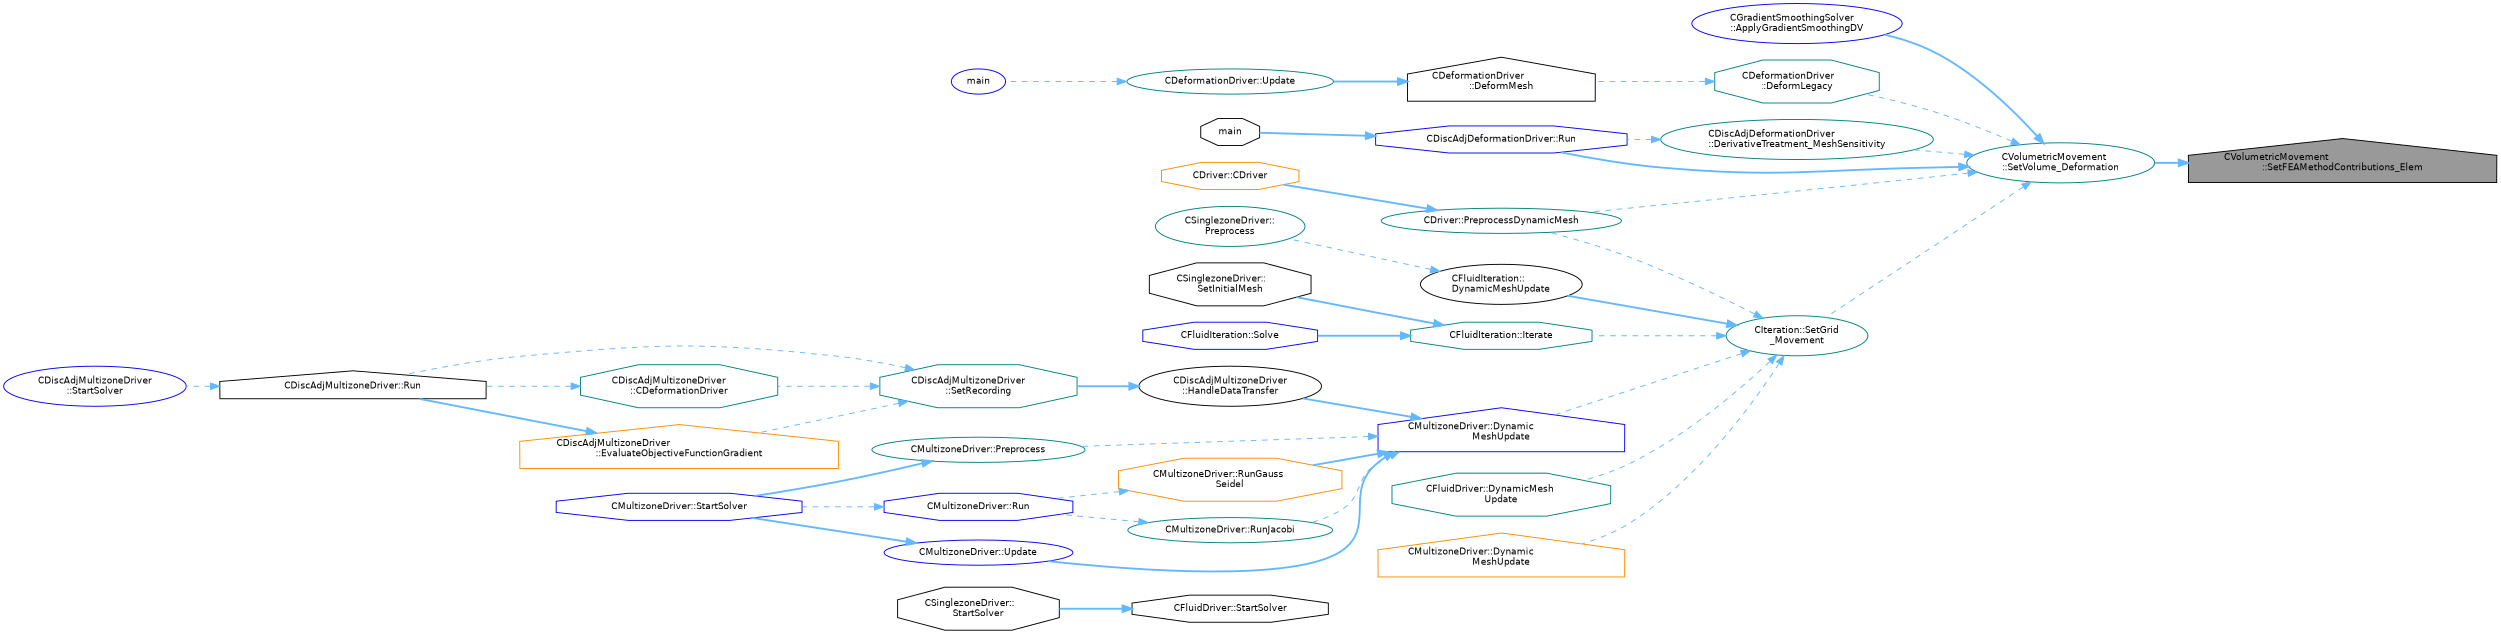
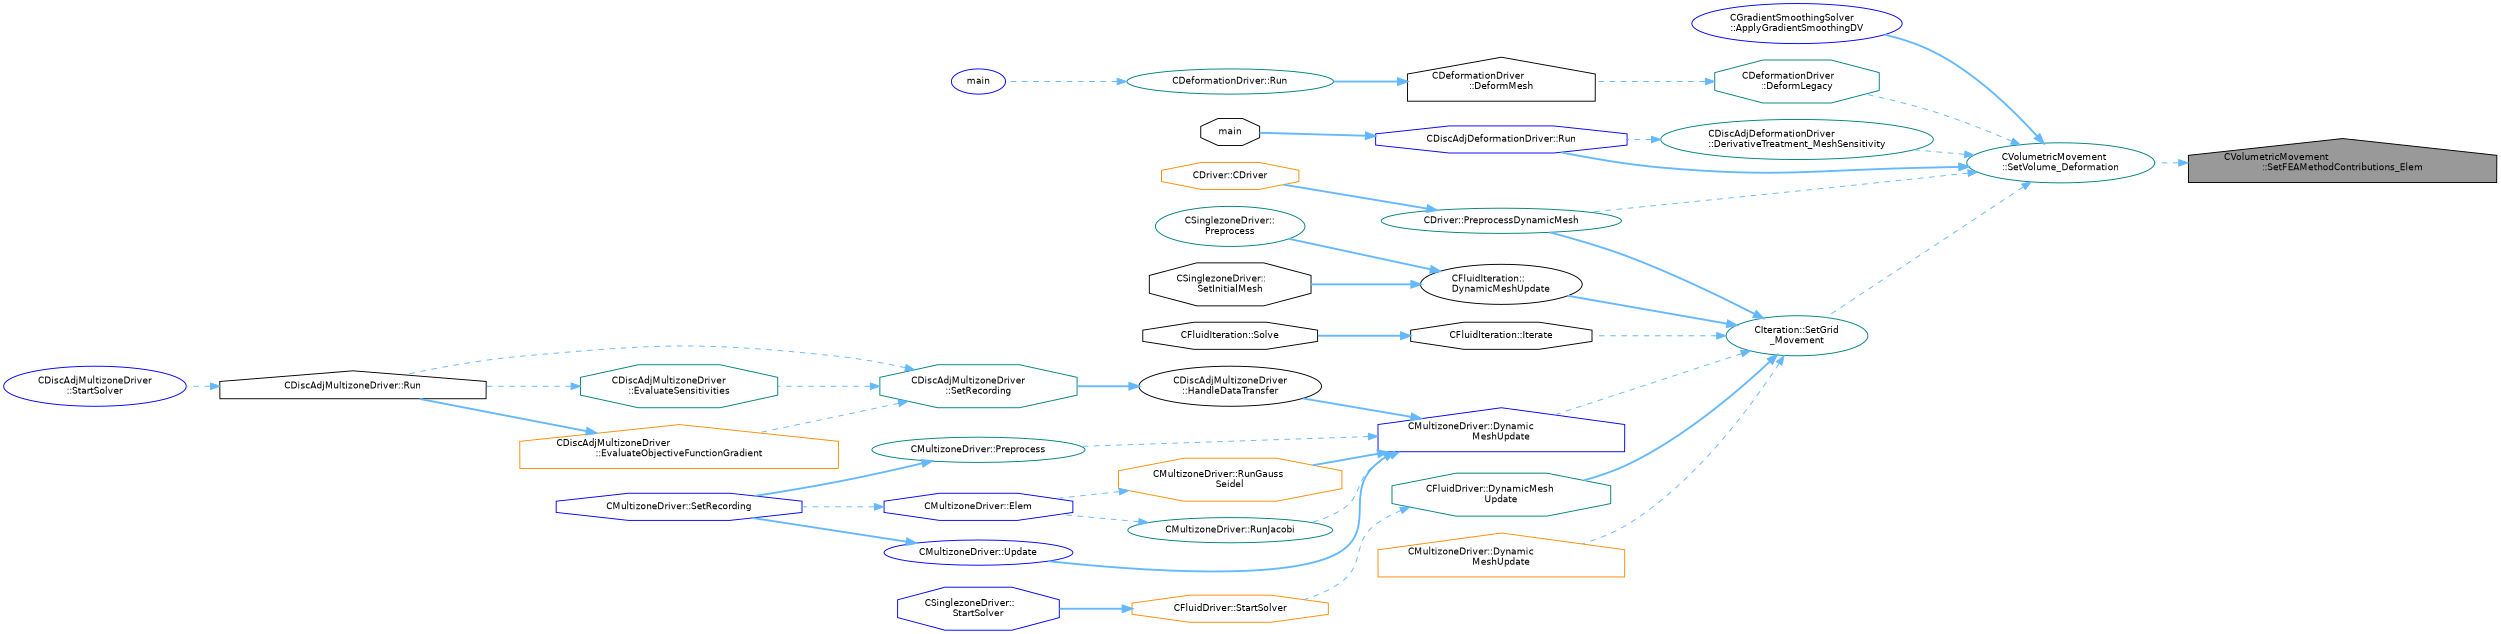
node "CDeformationDriver::Update": label "CDeformationDriver::Update" -> "CDeformationDriver::Run"
edge "CVolumetricMovement ::SetVolume_Deformation" -> "CVolumetricMovement ::SetFEAMethodContributions_Elem": style bold -> dashed
edge "CSinglezoneDriver:: Preprocess" -> "CFluidIteration:: DynamicMeshUpdate": style dashed -> bold
edge "CDriver::PreprocessDynamicMesh" -> "CIteration::SetGrid _Movement": style dashed -> bold
edge "CSinglezoneDriver:: SetInitialMesh" -> "CFluidIteration::Iterate": now "CSinglezoneDriver:: SetInitialMesh" -> "CFluidIteration:: DynamicMeshUpdate"
node "CFluidIteration::Solve": color blue -> black
node "CFluidIteration::Iterate": color teal -> black
node "CDiscAdjMultizoneDriver ::CDeformationDriver": label "CDiscAdjMultizoneDriver ::CDeformationDriver" -> "CDiscAdjMultizoneDriver ::EvaluateSensitivities"
edge "CFluidDriver::DynamicMesh Update" -> "CIteration::SetGrid _Movement": style dashed -> bold
node "CMultizoneDriver::StartSolver": label "CMultizoneDriver::StartSolver" -> "CMultizoneDriver::SetRecording"
node "CMultizoneDriver::Run": label "CMultizoneDriver::Run" -> "CMultizoneDriver::Elem"
edge "CFluidDriver::StartSolver" -> "CFluidDriver::DynamicMesh Update": added
node "CSinglezoneDriver:: StartSolver": color black -> blue
node "CFluidDriver::StartSolver": color black -> darkorange
